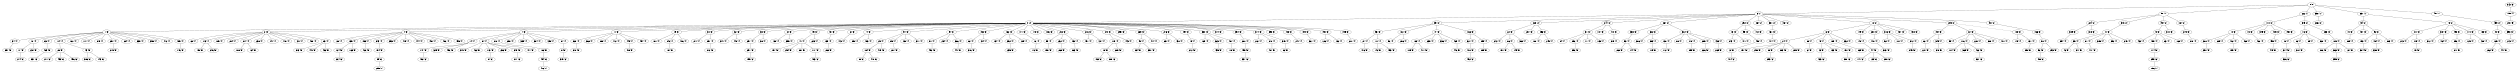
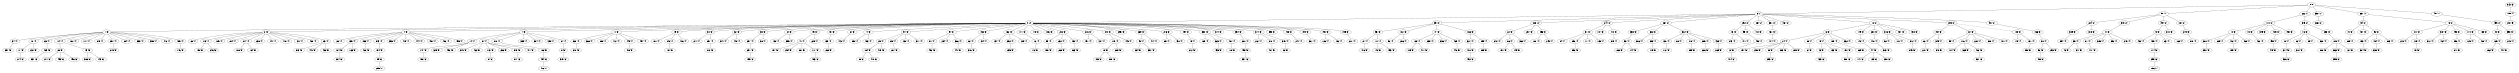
node "298 (4)": removed
